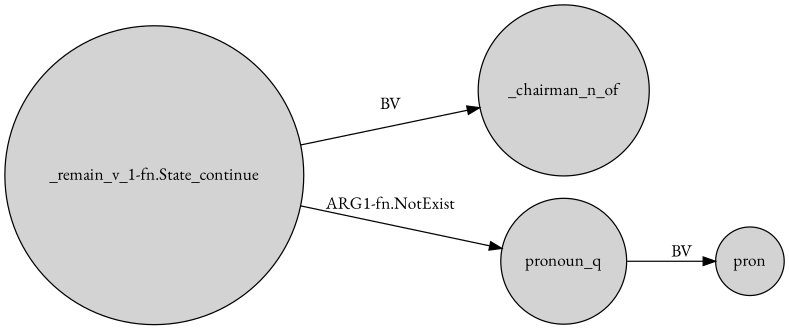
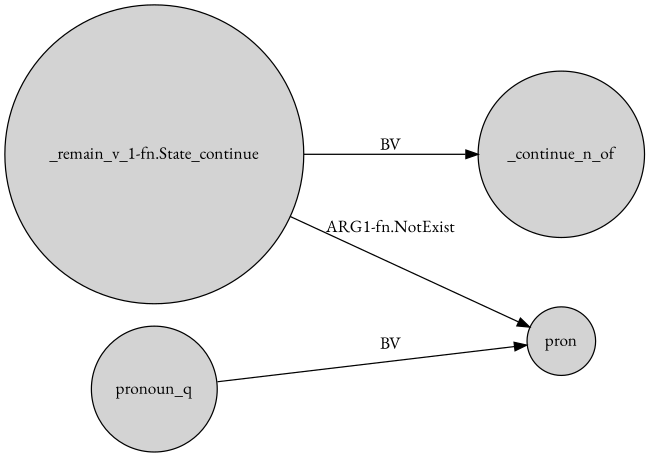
node "_chairman_n_of": label "_chairman_n_of" -> "_continue_n_of"
edge "_remain_v_1-fn.State_continue" -> "pronoun_q": now "_remain_v_1-fn.State_continue" -> "pron"
